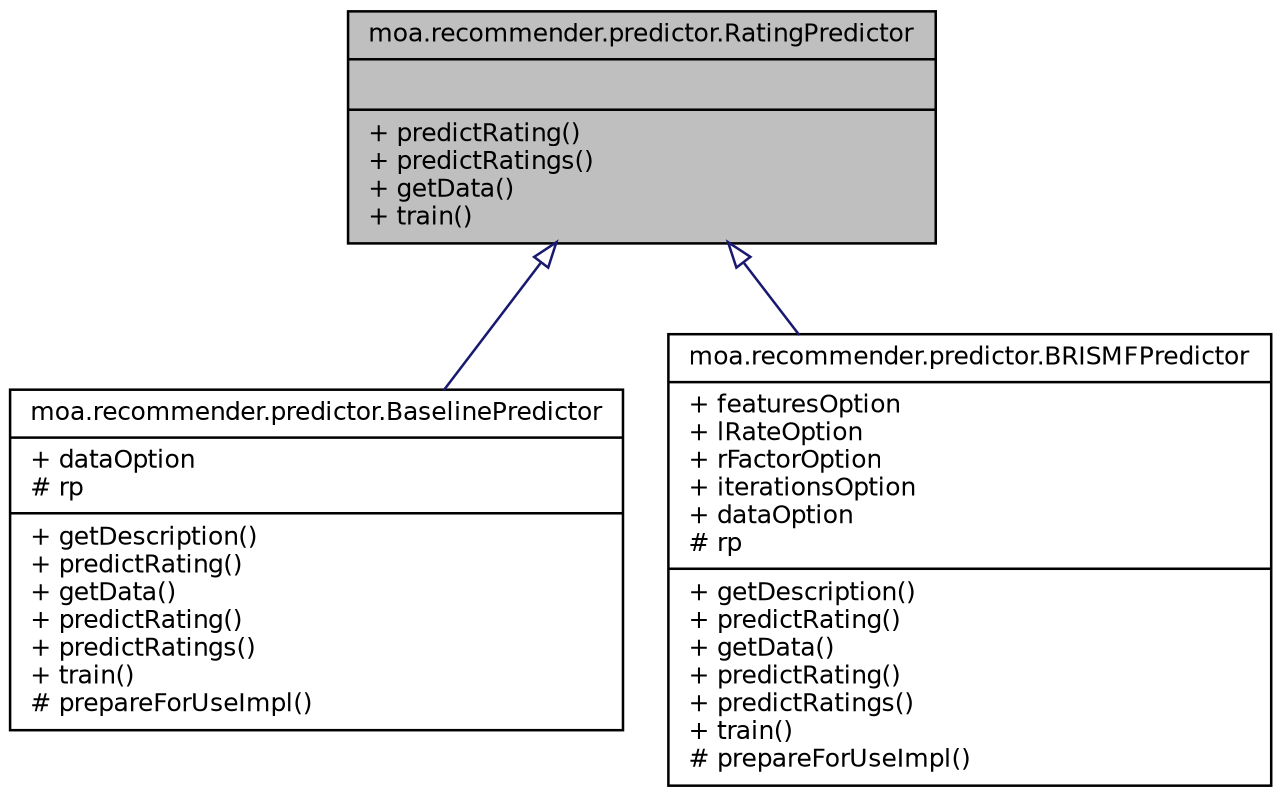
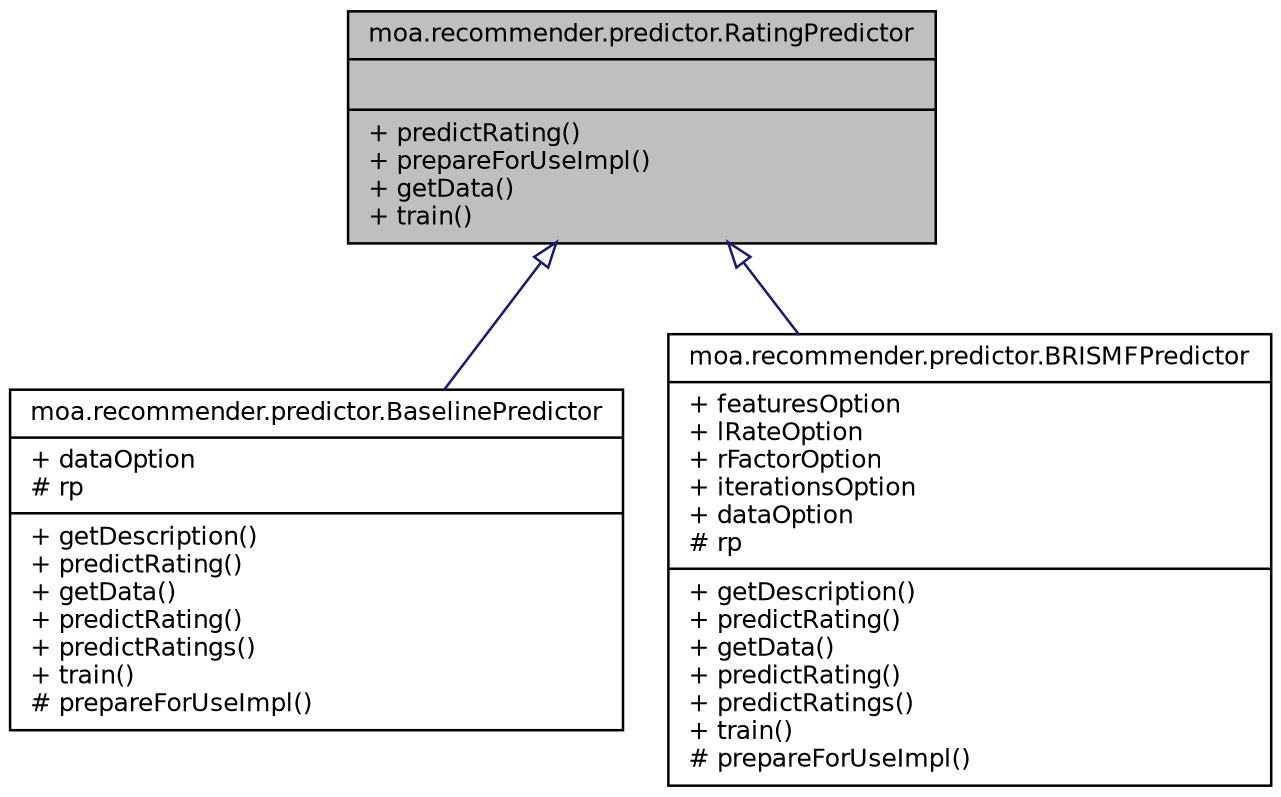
node "moa.recommender.predictor.RatingPredictor": text "+ predictRatings()" -> "+ prepareForUseImpl()"
